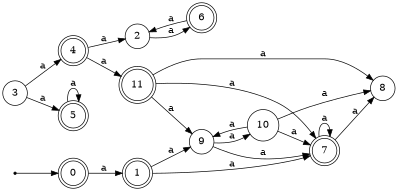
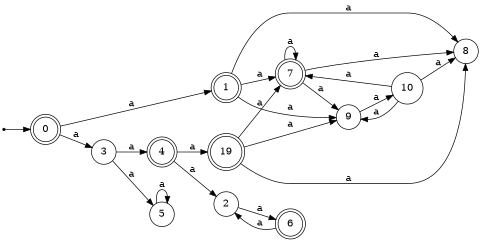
edge "1" -> "8": added, label "a"
node "11": label "11" -> "19"
node "5": shape doublecircle -> circle
edge "0" -> "3": added, label "a"
edge "9" -> "7": reversed
